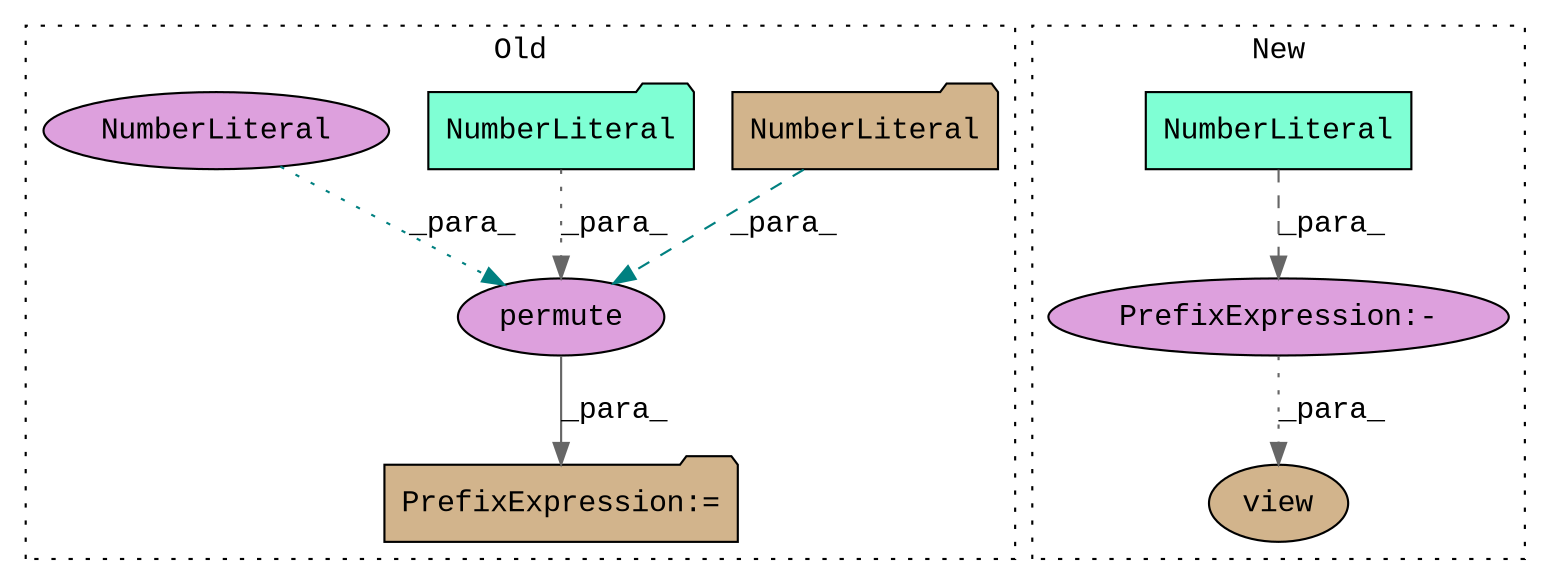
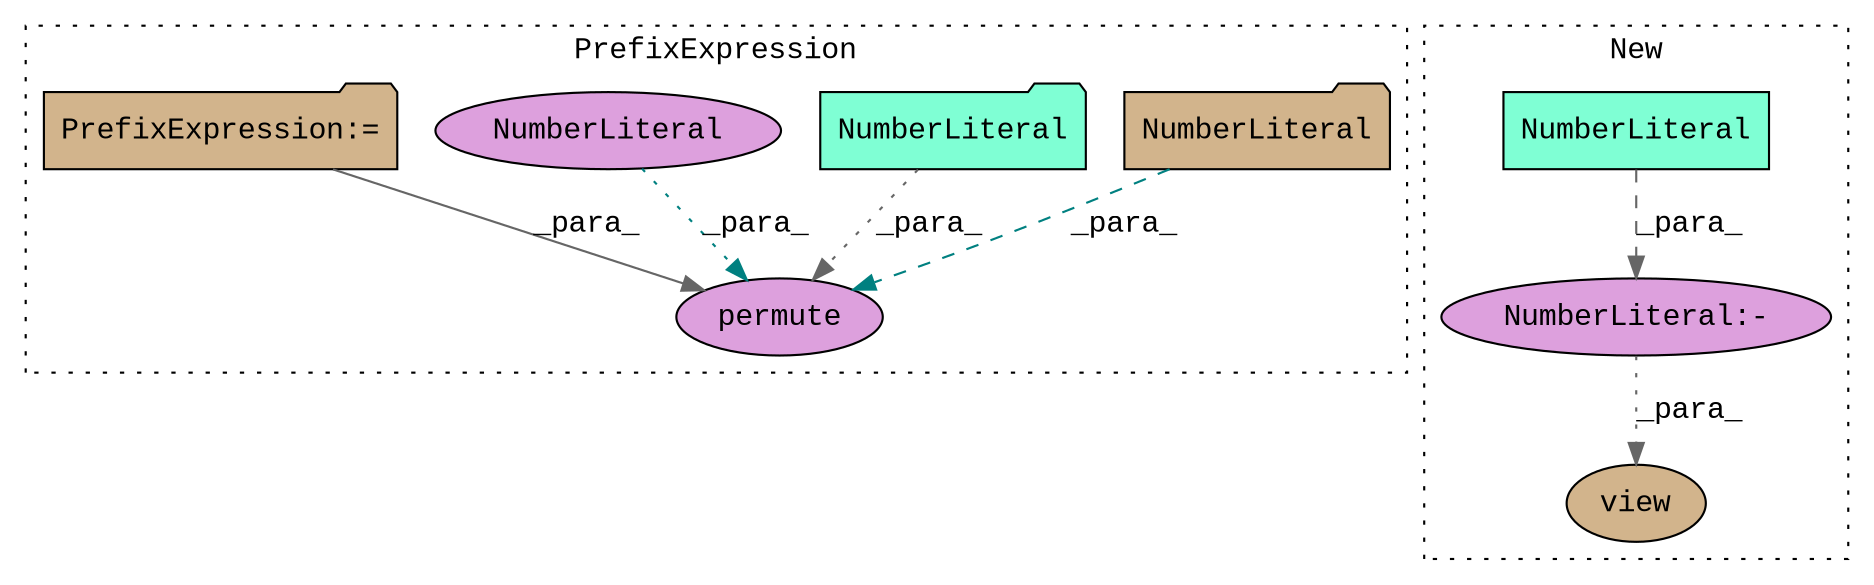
cluster "Old": label "Old" -> "PrefixExpression"
node "PrefixExpression:-": label "PrefixExpression:-" -> "NumberLiteral:-"
edge "permute" -> "PrefixExpression:=": reversed
